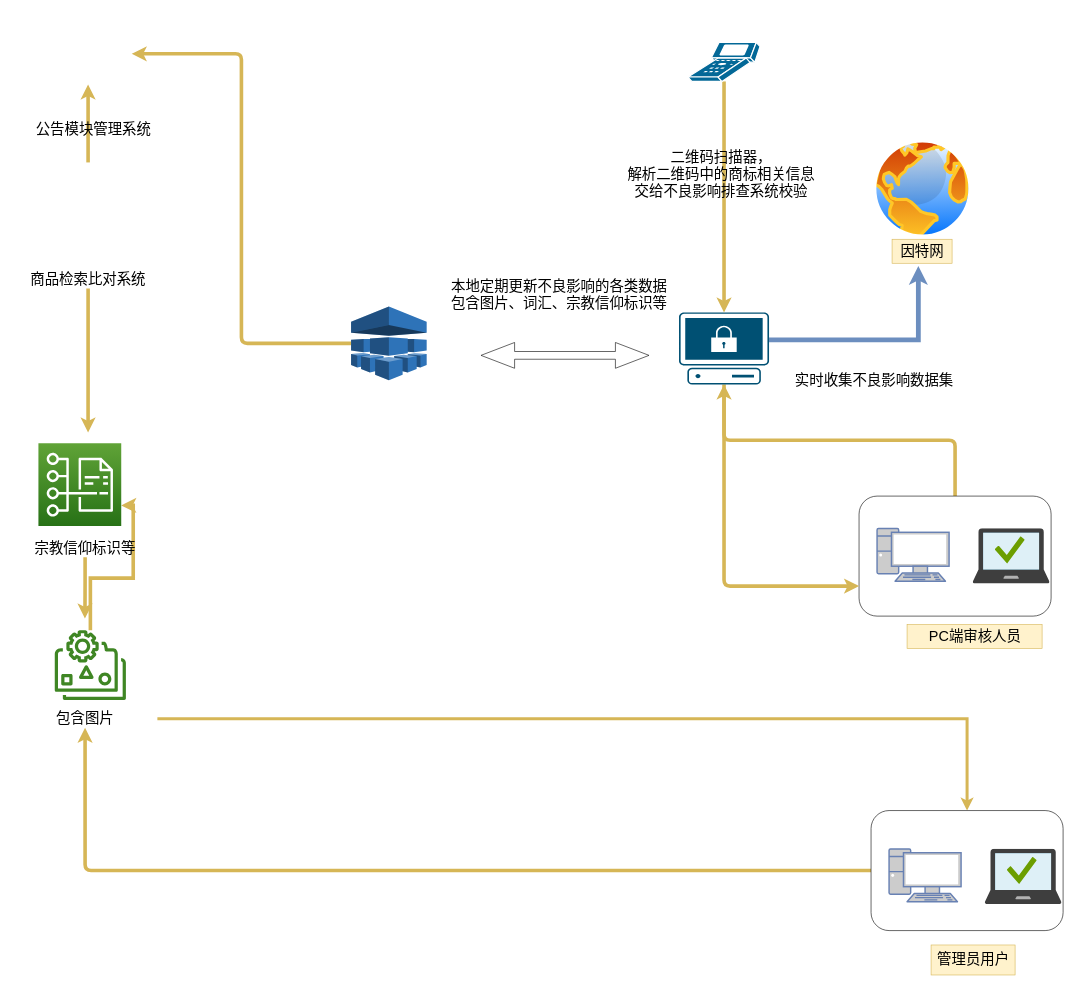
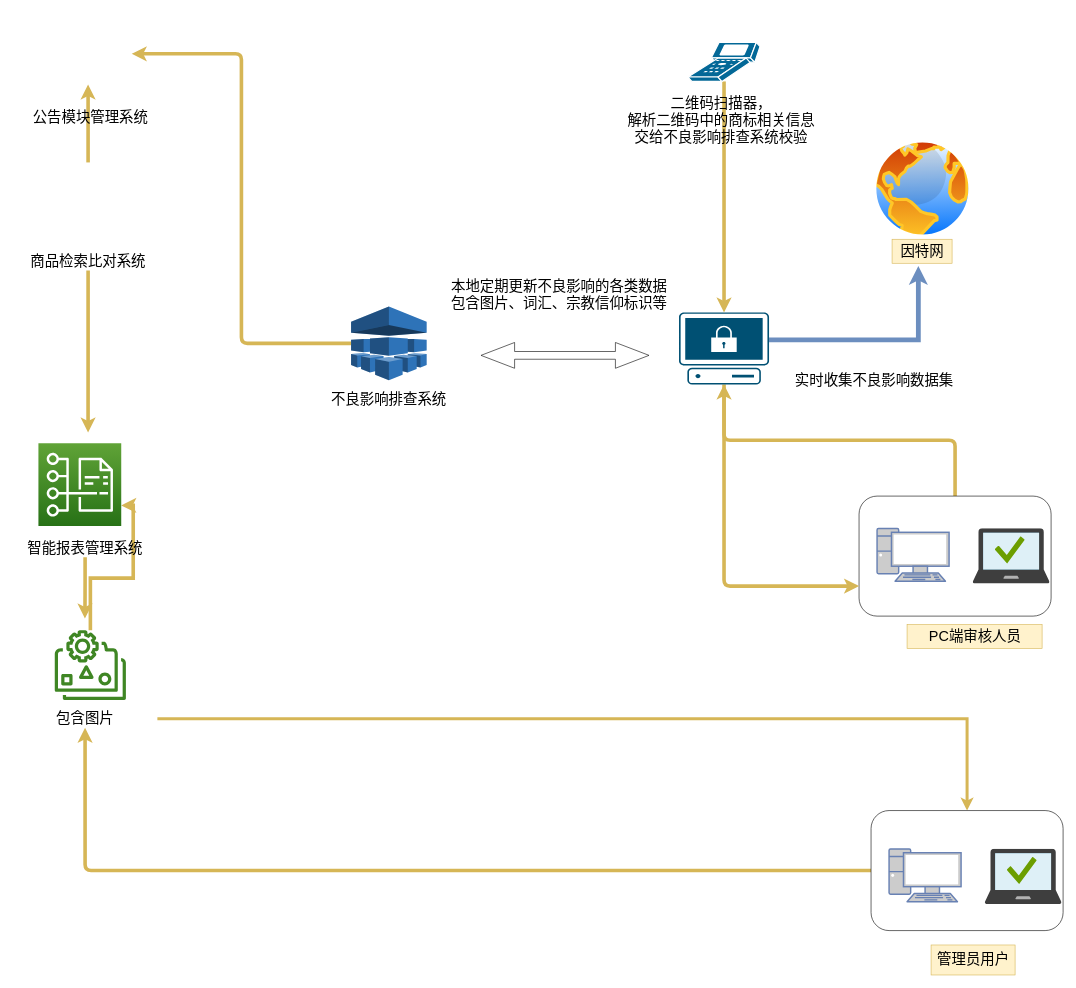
node "公告模块管理系统": moved (93, 129) -> (90, 117)
node "二维码扫描器， 解析二维码中的商标相关信息 交给不良影响排查系统校验": moved (721, 174) -> (721, 120)
node "商品检索比对系统": moved (88, 279) -> (88, 261)
node "不良影响排查系统": added
node "宗教信仰标识等": label "宗教信仰标识等" -> "智能报表管理系统"
